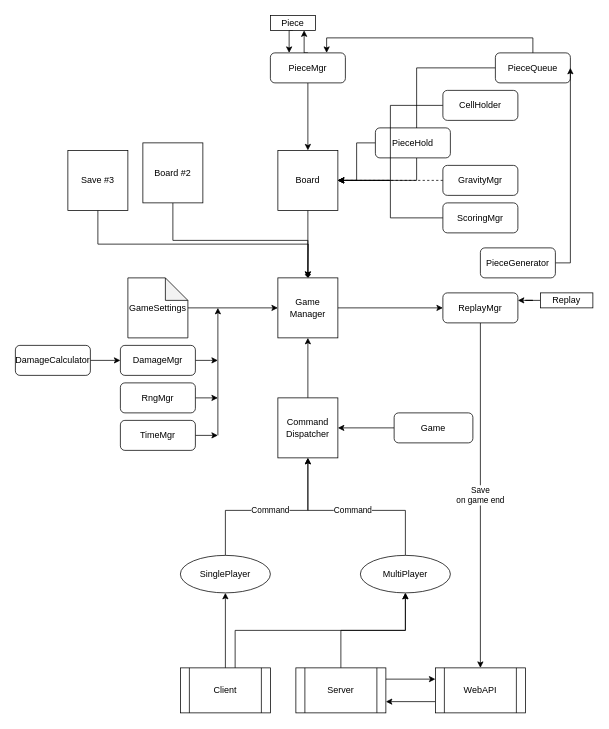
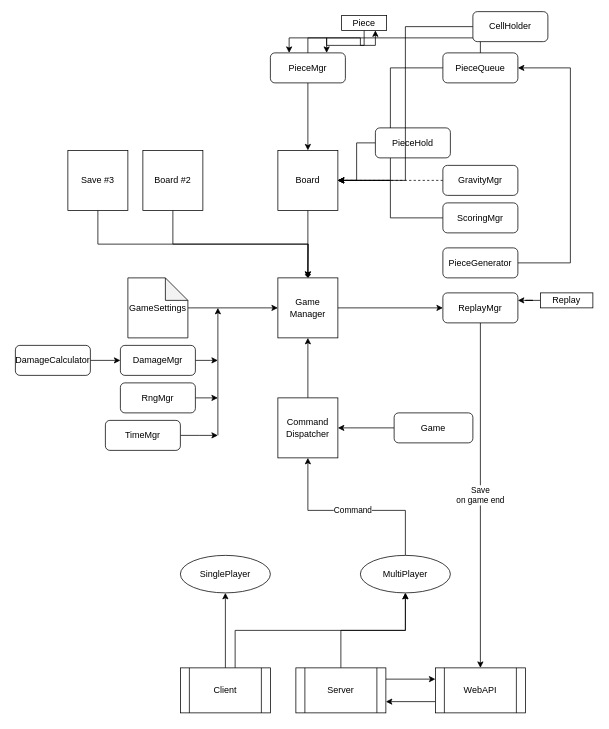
node "Piece": moved (293, 23) -> (364, 23)
node "PieceQueue": moved (533, 68) -> (480, 68)
node "CellHolder": moved (480, 105) -> (510, 27)
node "Board #2": moved (173, 173) -> (173, 180)
node "PieceGenerator": moved (518, 263) -> (480, 263)
node "TimeMgr": moved (158, 435) -> (143, 435)
edge "SinglePlayer" -> "Command Dispatcher": removed, label "Command"
